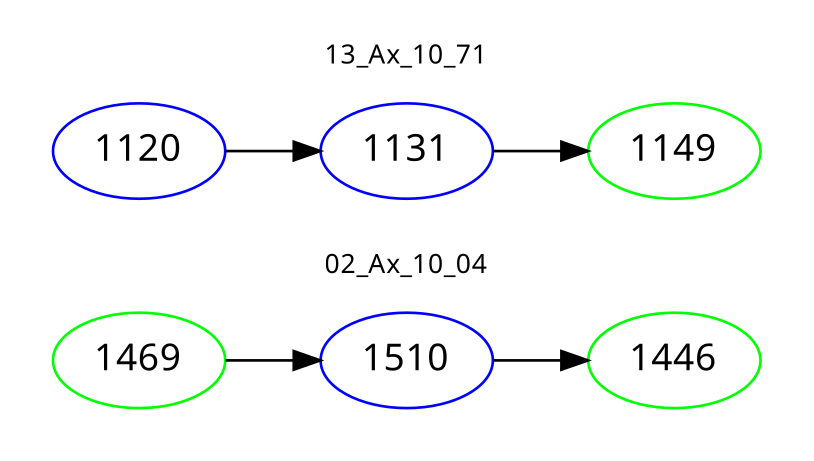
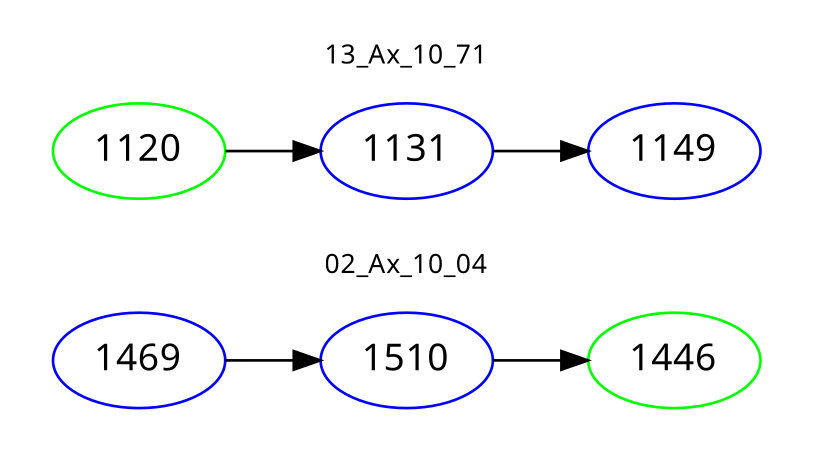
node "1120": color blue -> green
node "1149": color green -> blue
node "1469": color green -> blue
